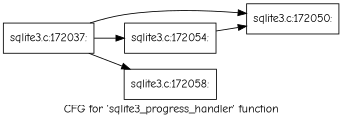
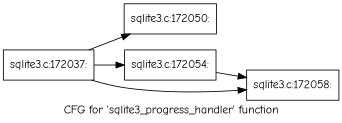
edge "sqlite3.c:172054:" -> "sqlite3.c:172050:": now "sqlite3.c:172054:" -> "sqlite3.c:172058:"
